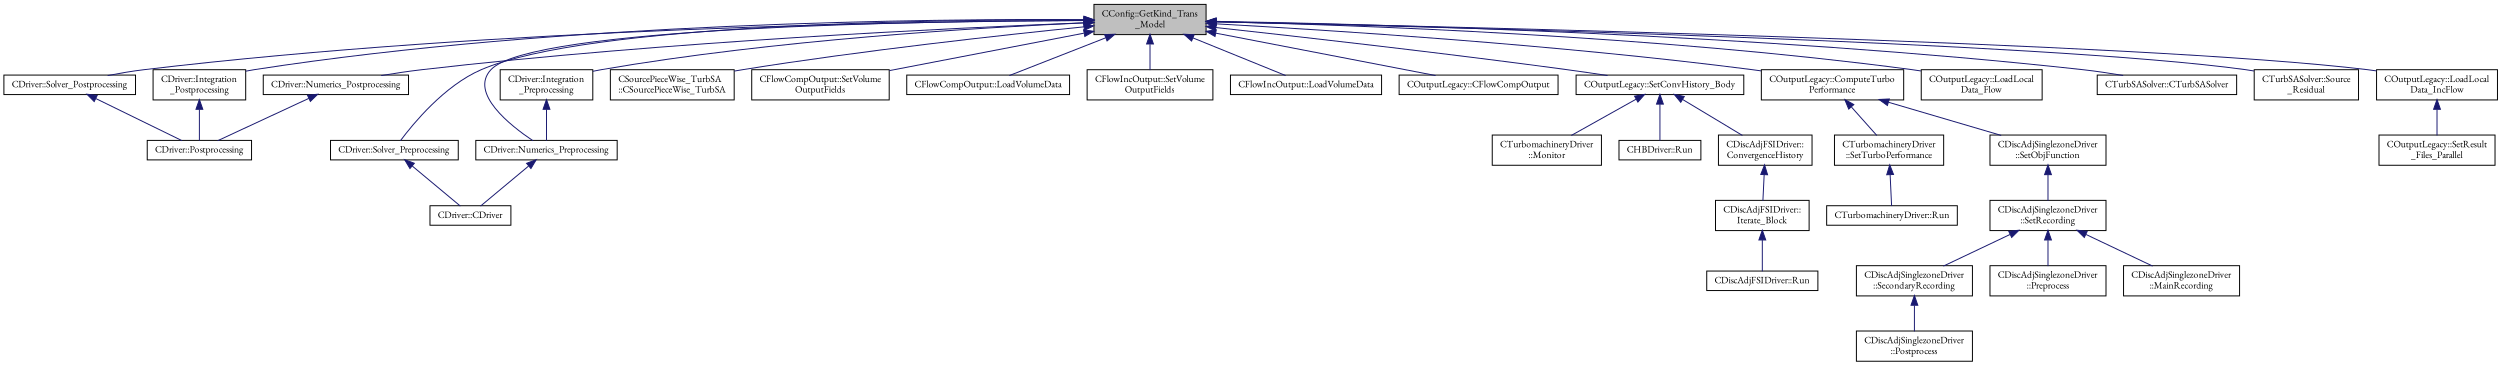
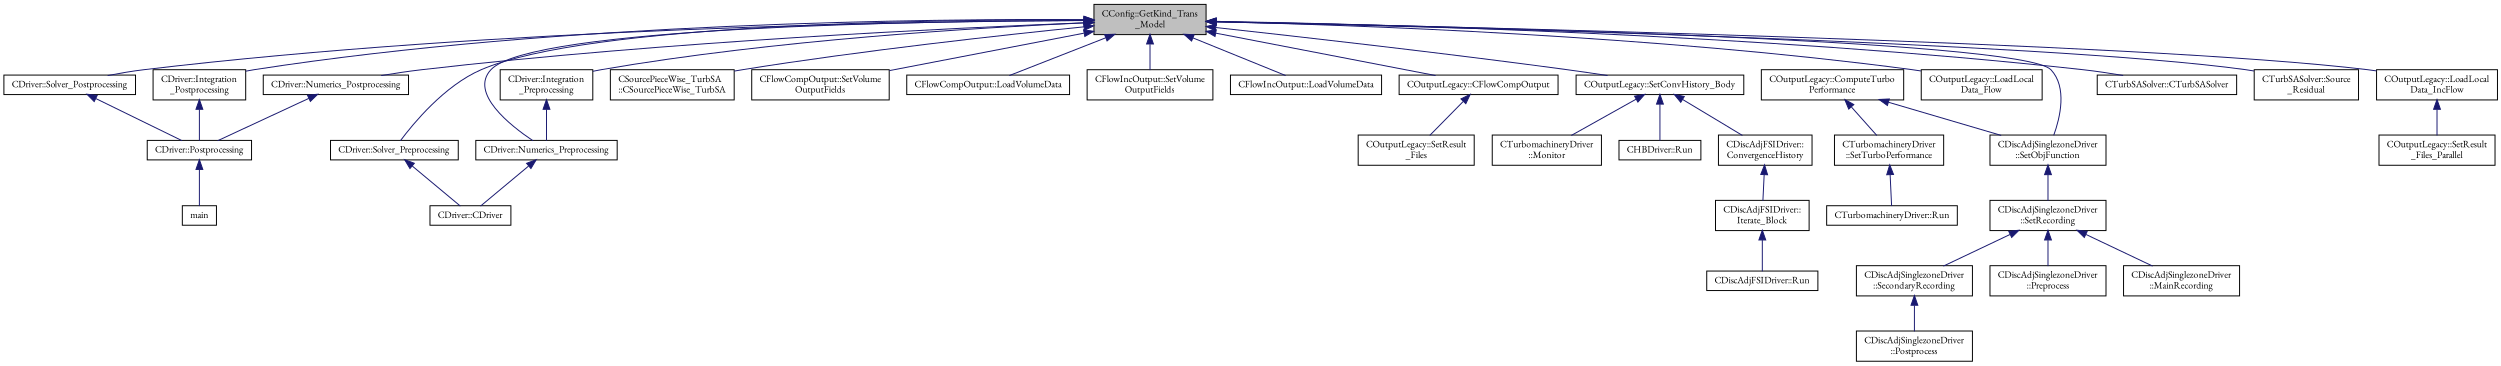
edge "COutputLegacy::ComputeTurbo Performance" -> "CConfig::GetKind_Trans _Model": now "CDiscAdjSinglezoneDriver ::SetObjFunction" -> "CConfig::GetKind_Trans _Model"
node "COutputLegacy::SetResult _Files": added
node "main": added
